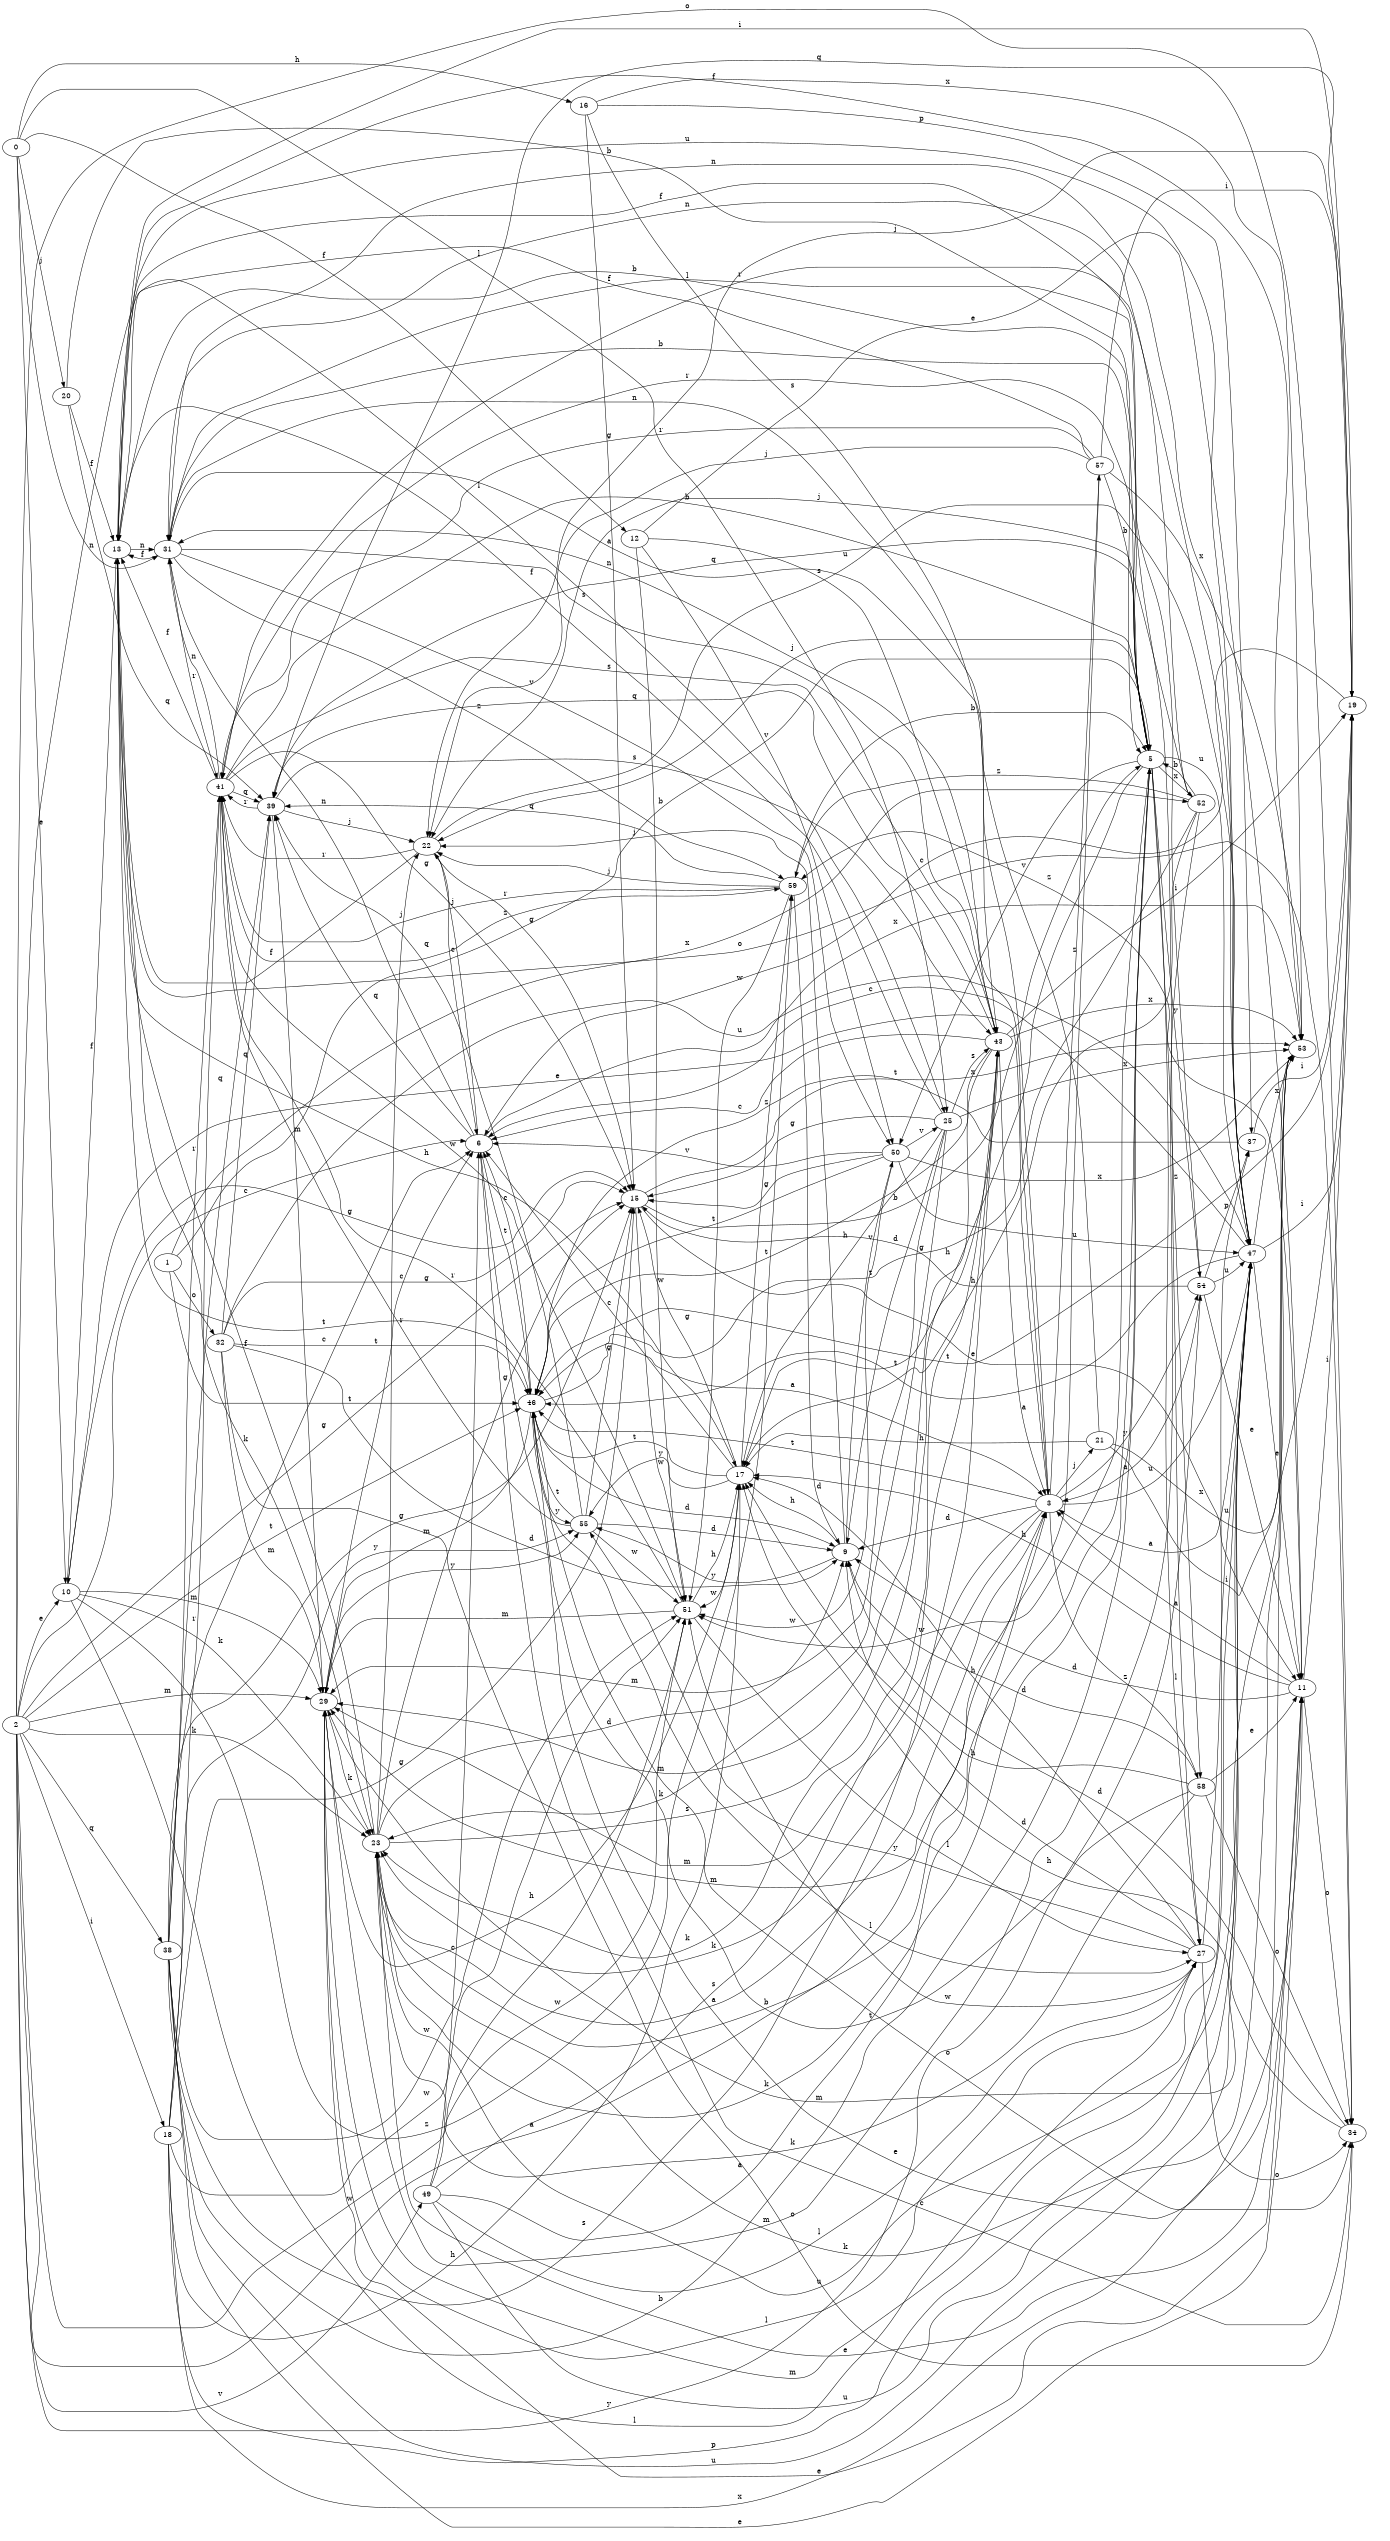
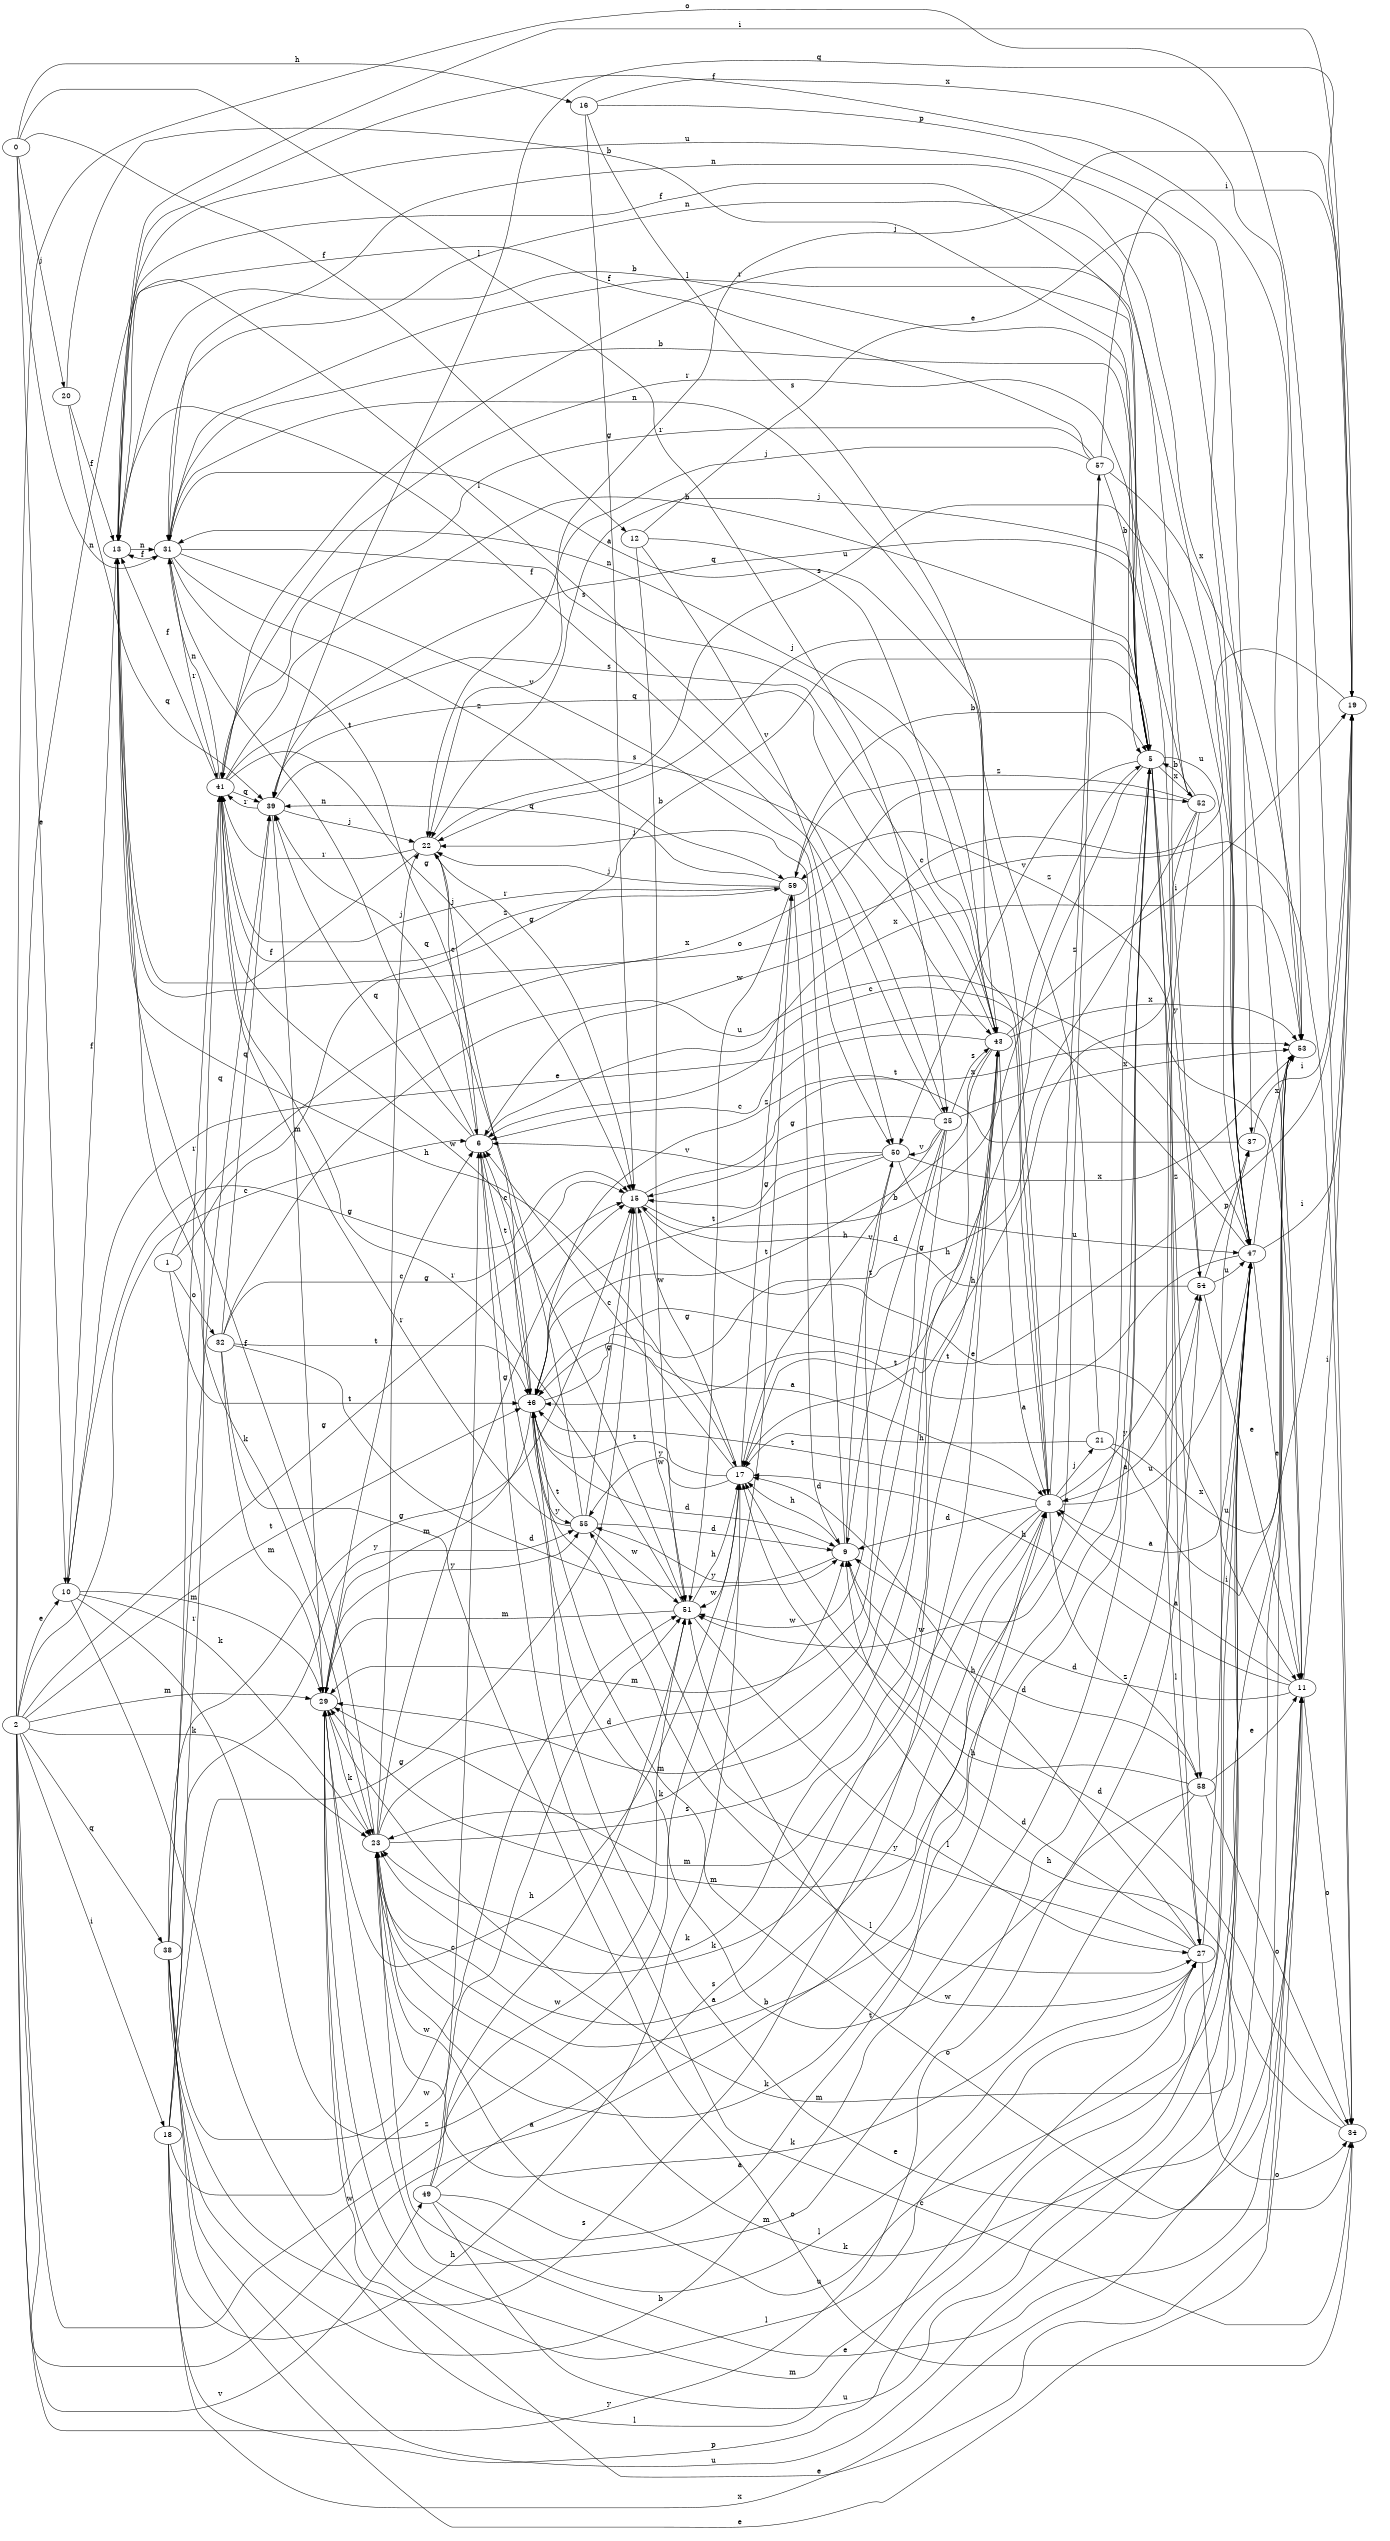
edge "13" -> "46": now "31" -> "46"
edge "50" -> "25": reversed
edge "38" -> "6": removed, label "c"
